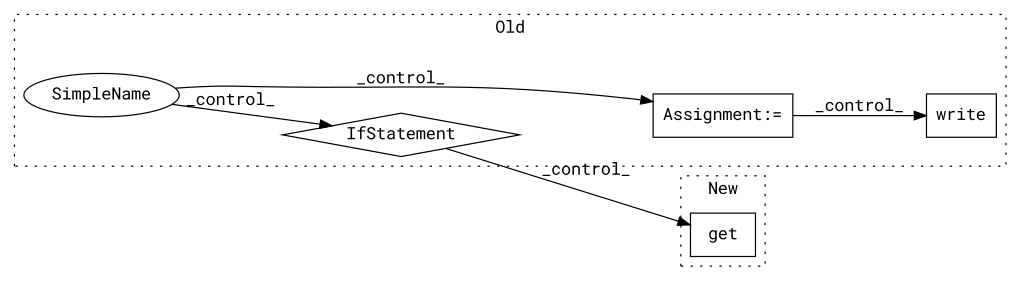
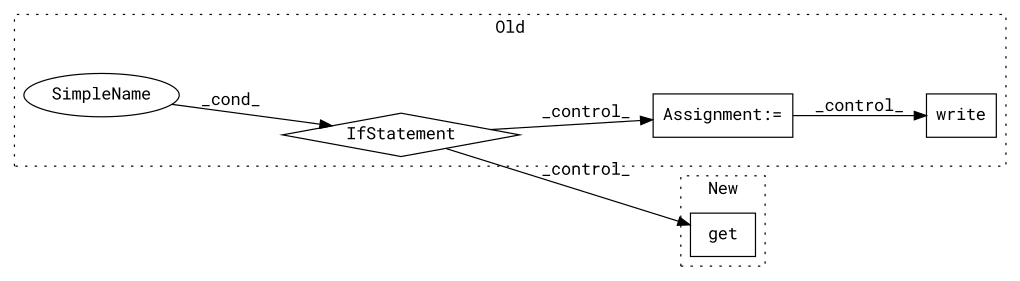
edge "SimpleName" -> "Assignment:=": now "IfStatement" -> "Assignment:="
edge "SimpleName" -> "IfStatement": label "_control_" -> "_cond_"
